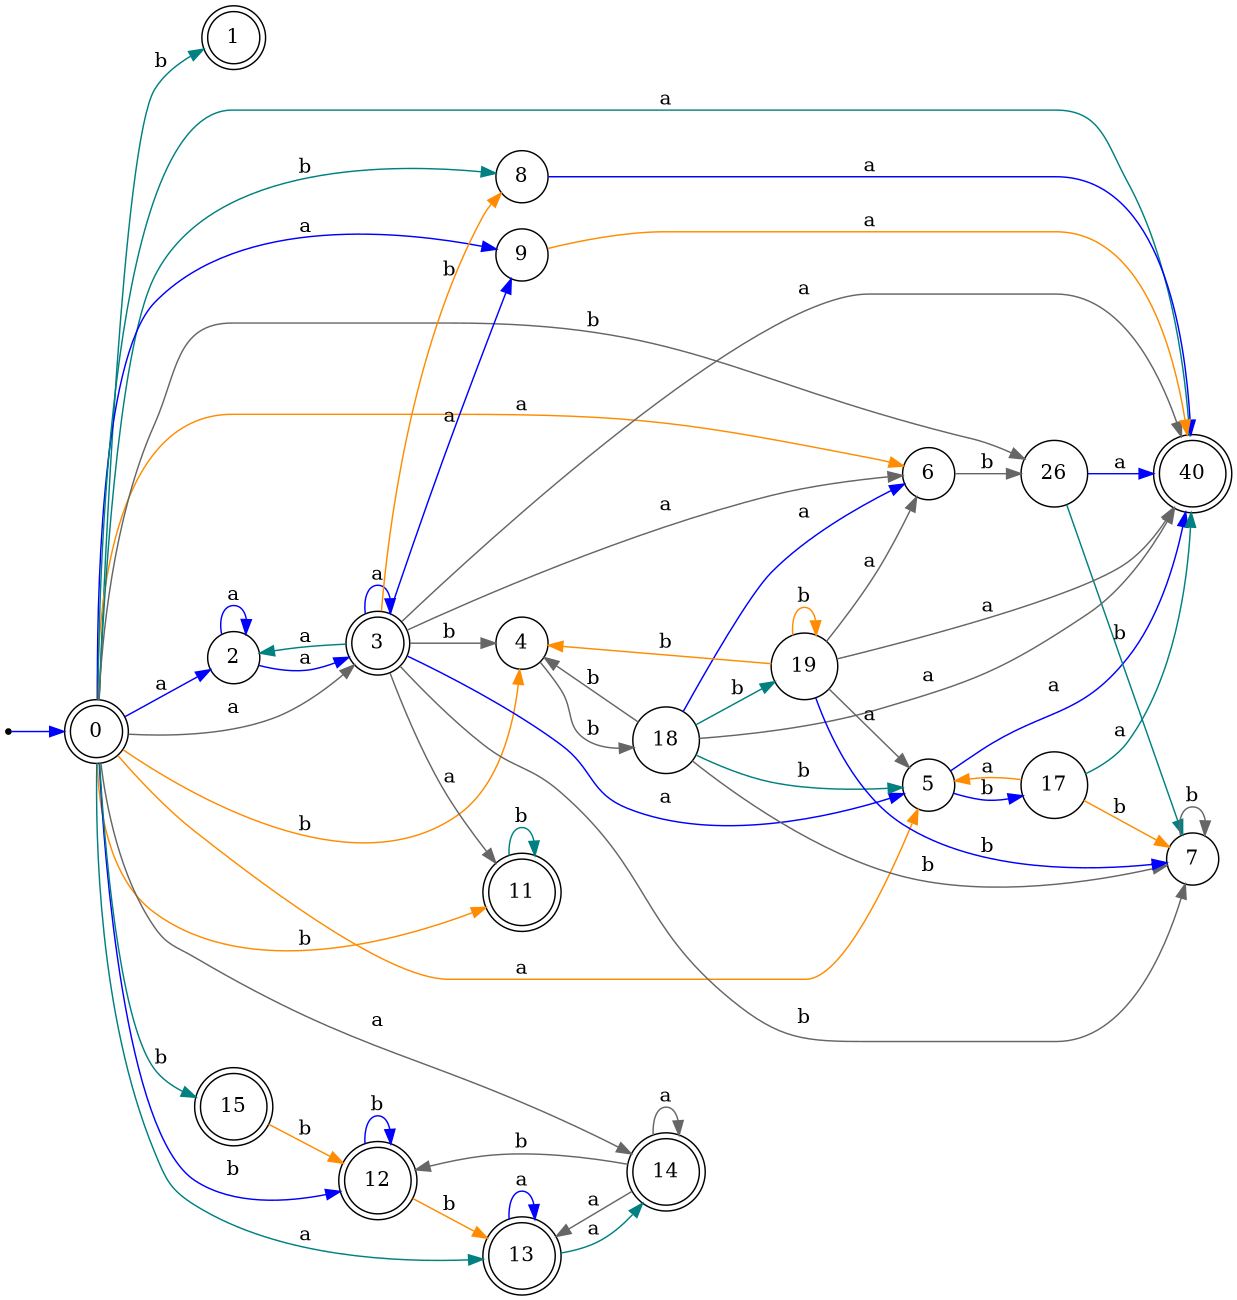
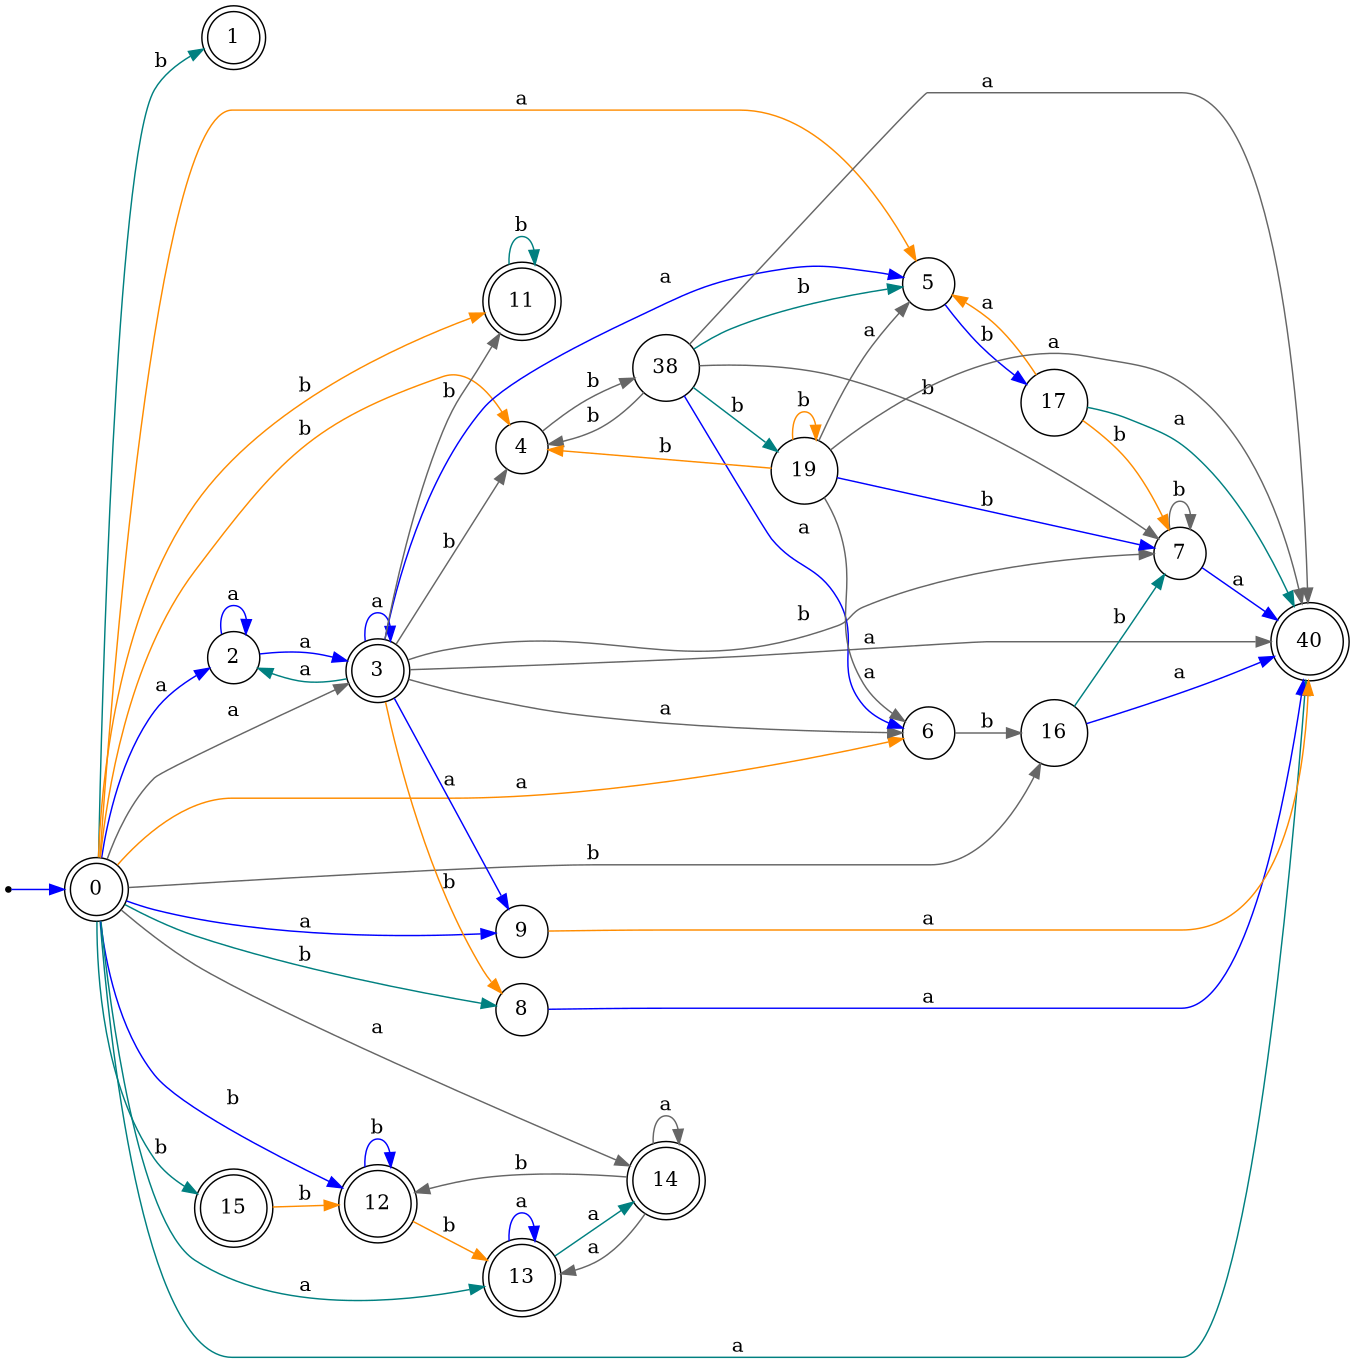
node "26": label "26" -> "16"
edge "5" -> "40": now "7" -> "40"
node "18": label "18" -> "38"
edge "3" -> "11": label "a" -> "b"
